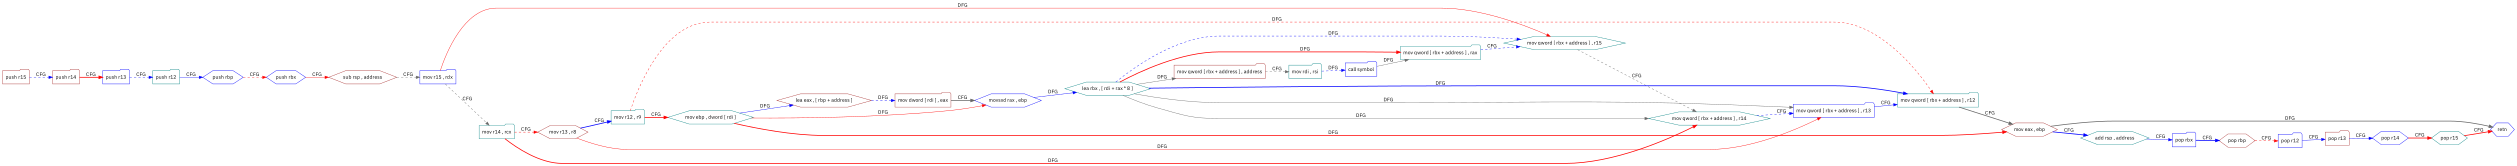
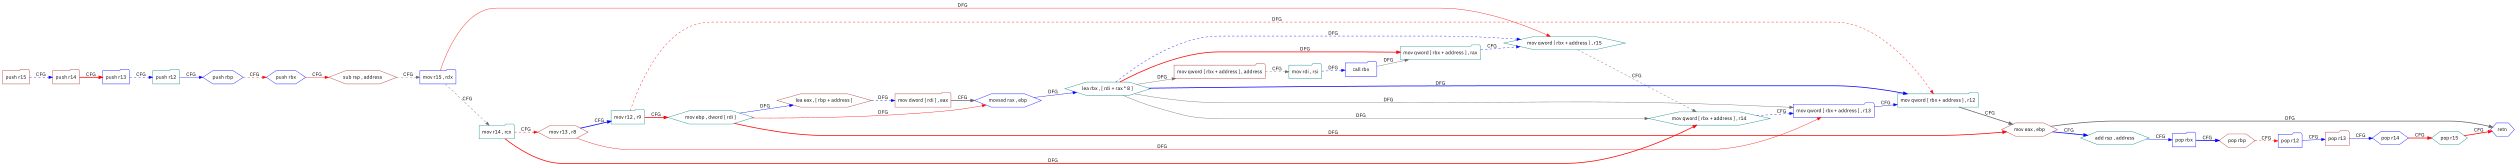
node "call symbol": label "call symbol" -> "call rbx"
